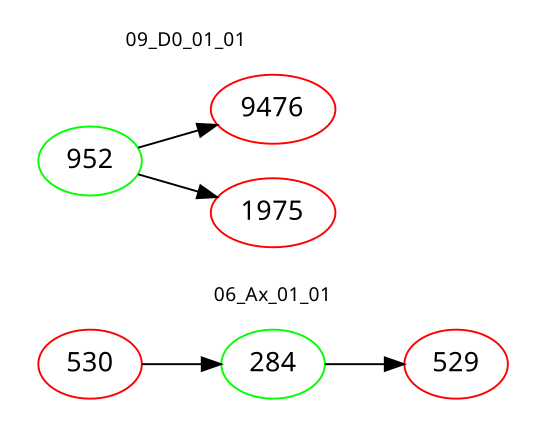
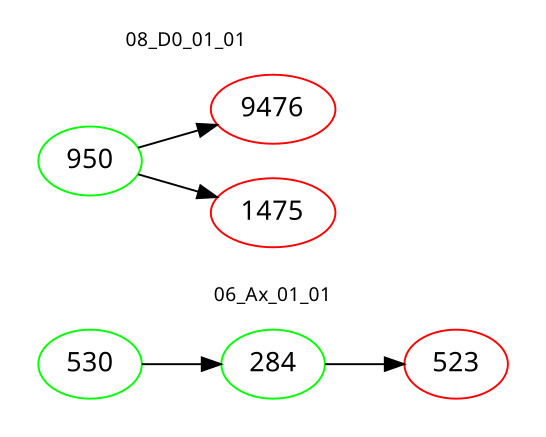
cluster "09_D0_01_01": label "09_D0_01_01" -> "08_D0_01_01"
node "952": label "952" -> "950"
node "1975": label "1975" -> "1475"
node "530": color red -> green
node "529": label "529" -> "523"
